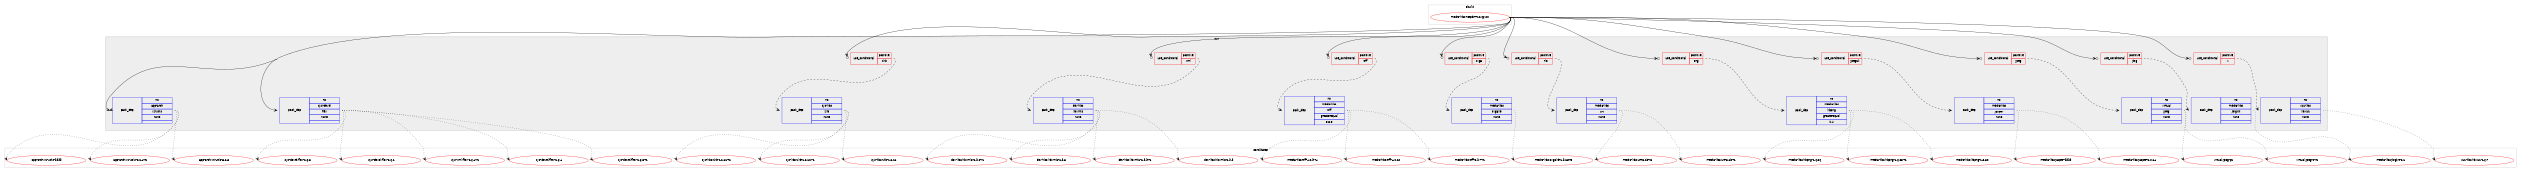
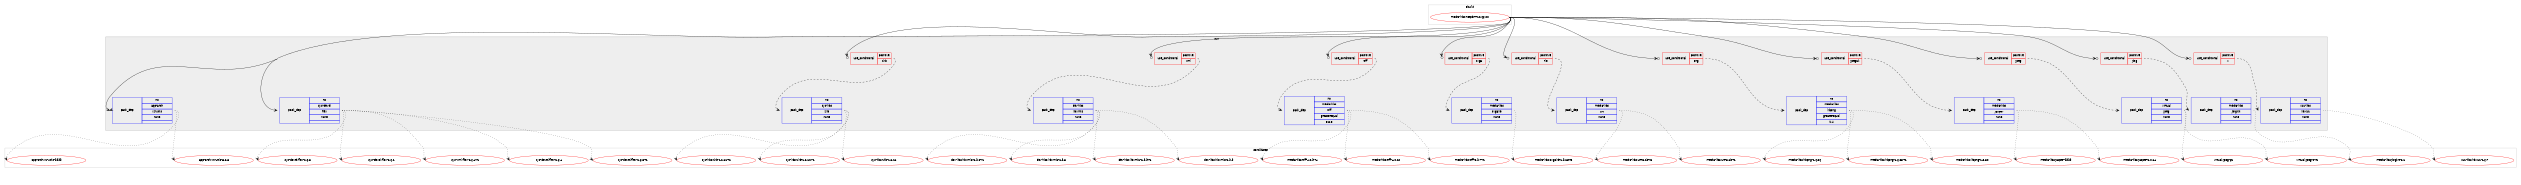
node "app-arch/xz-utils-5.2.4-r2": removed
